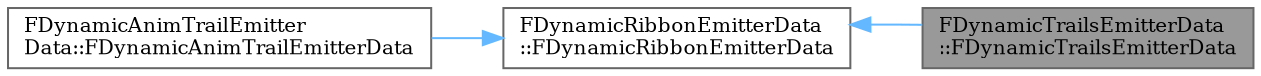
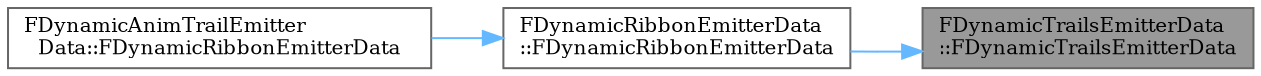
edge "FDynamicTrailsEmitterData ::FDynamicTrailsEmitterData" -> "FDynamicRibbonEmitterData ::FDynamicRibbonEmitterData": reversed
node "FDynamicAnimTrailEmitter Data::FDynamicAnimTrailEmitterData": label "FDynamicAnimTrailEmitter Data::FDynamicAnimTrailEmitterData" -> "FDynamicAnimTrailEmitter Data::FDynamicRibbonEmitterData"
